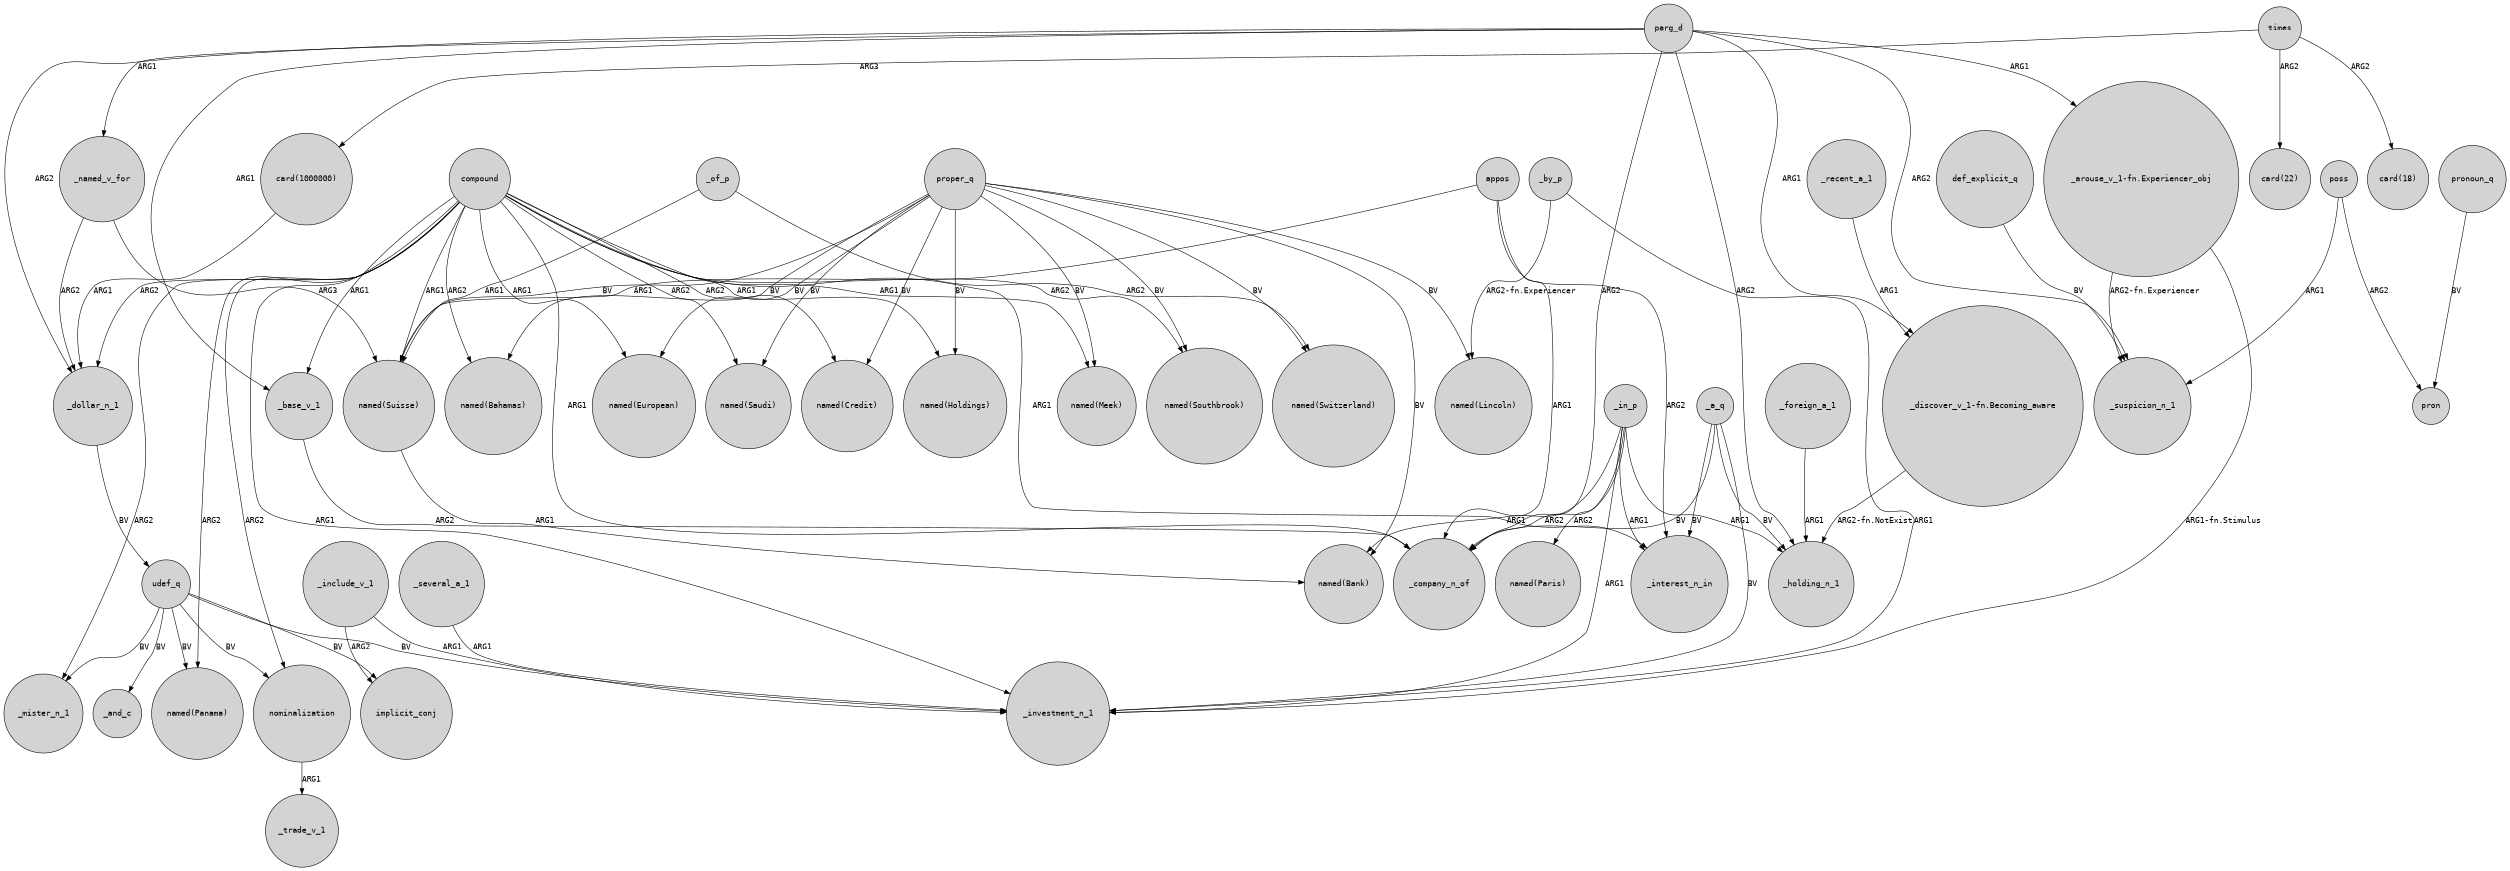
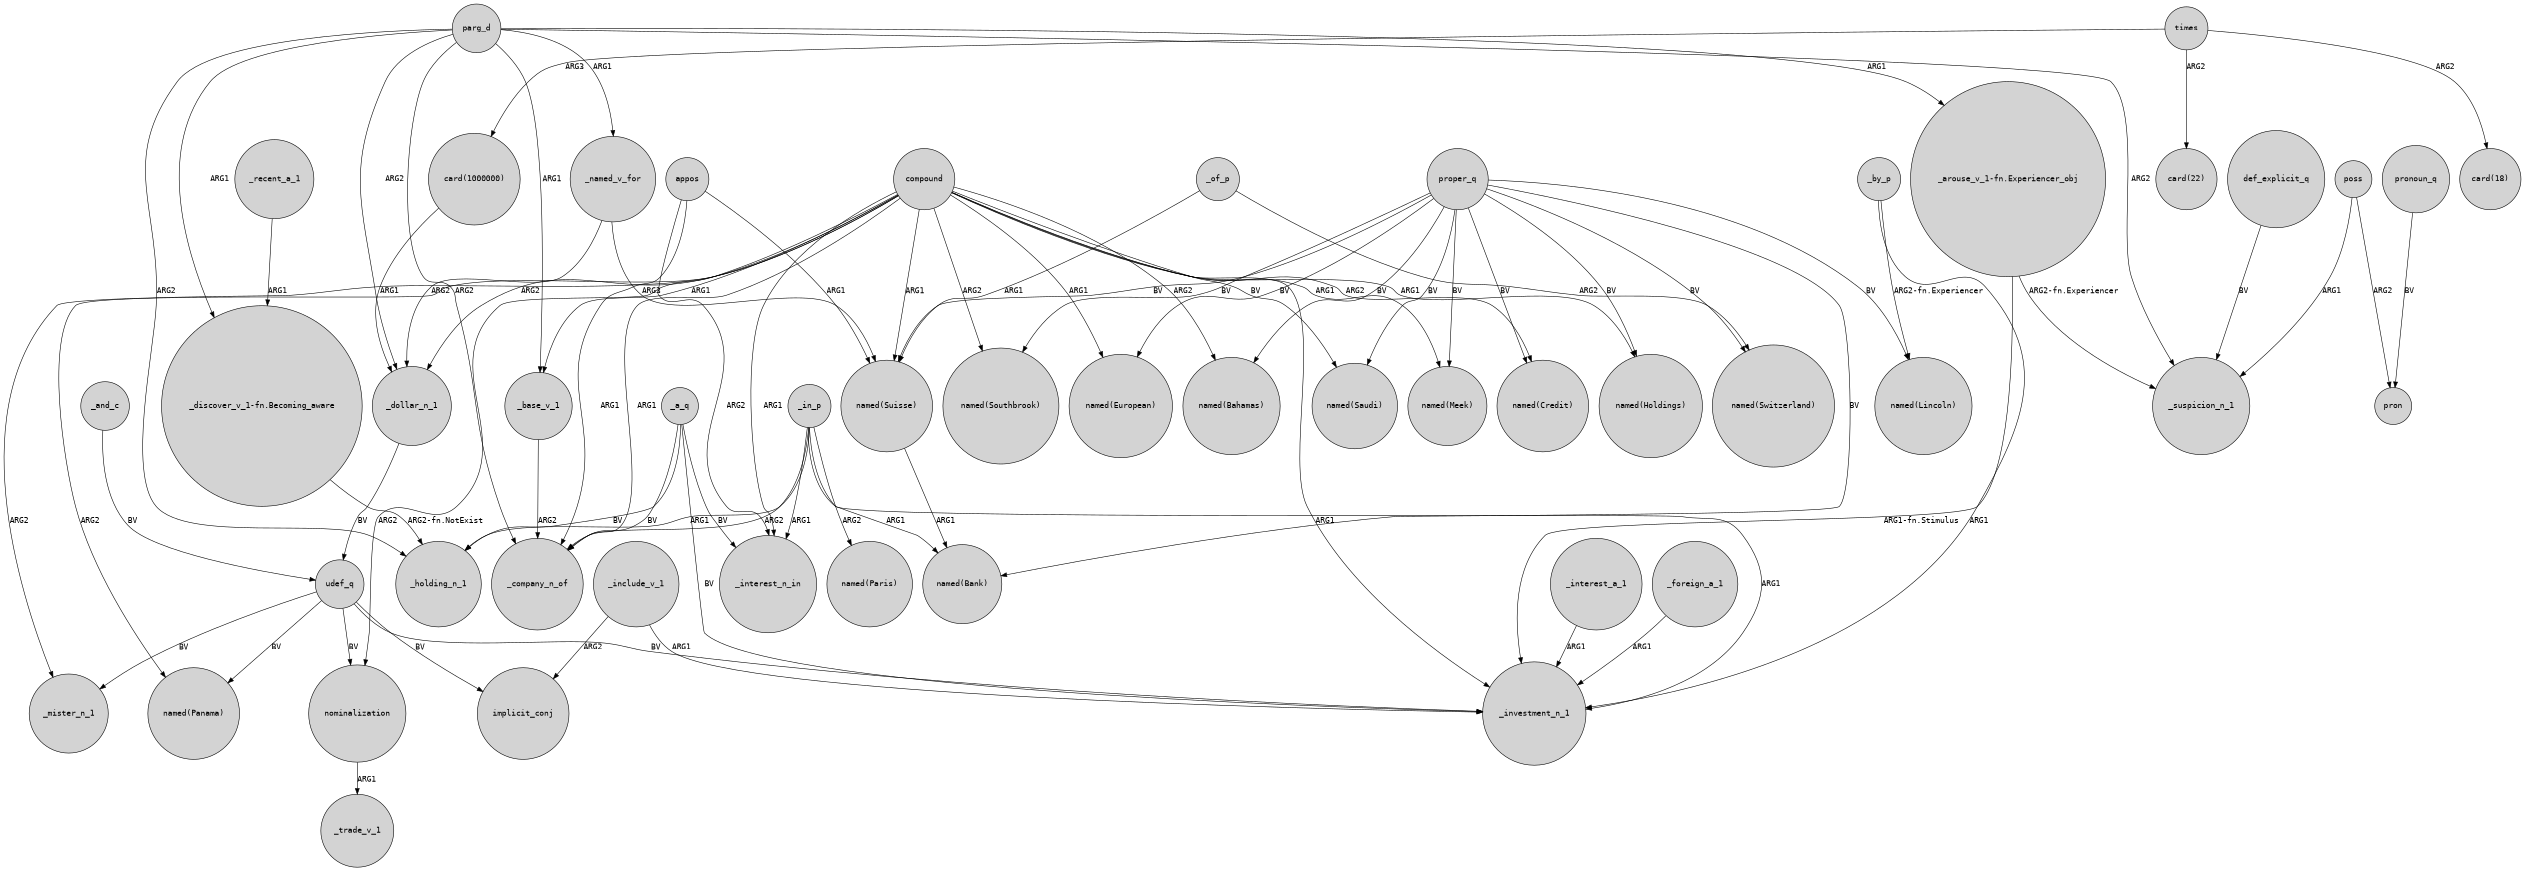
edge "compound" -> "named(Saudi)": label "ARG2" -> "BV"
edge "_foreign_a_1" -> "_holding_n_1": now "_foreign_a_1" -> "_investment_n_1"
node "_several_a_1": label "_several_a_1" -> "_interest_a_1"
edge "udef_q" -> "_and_c": reversed
